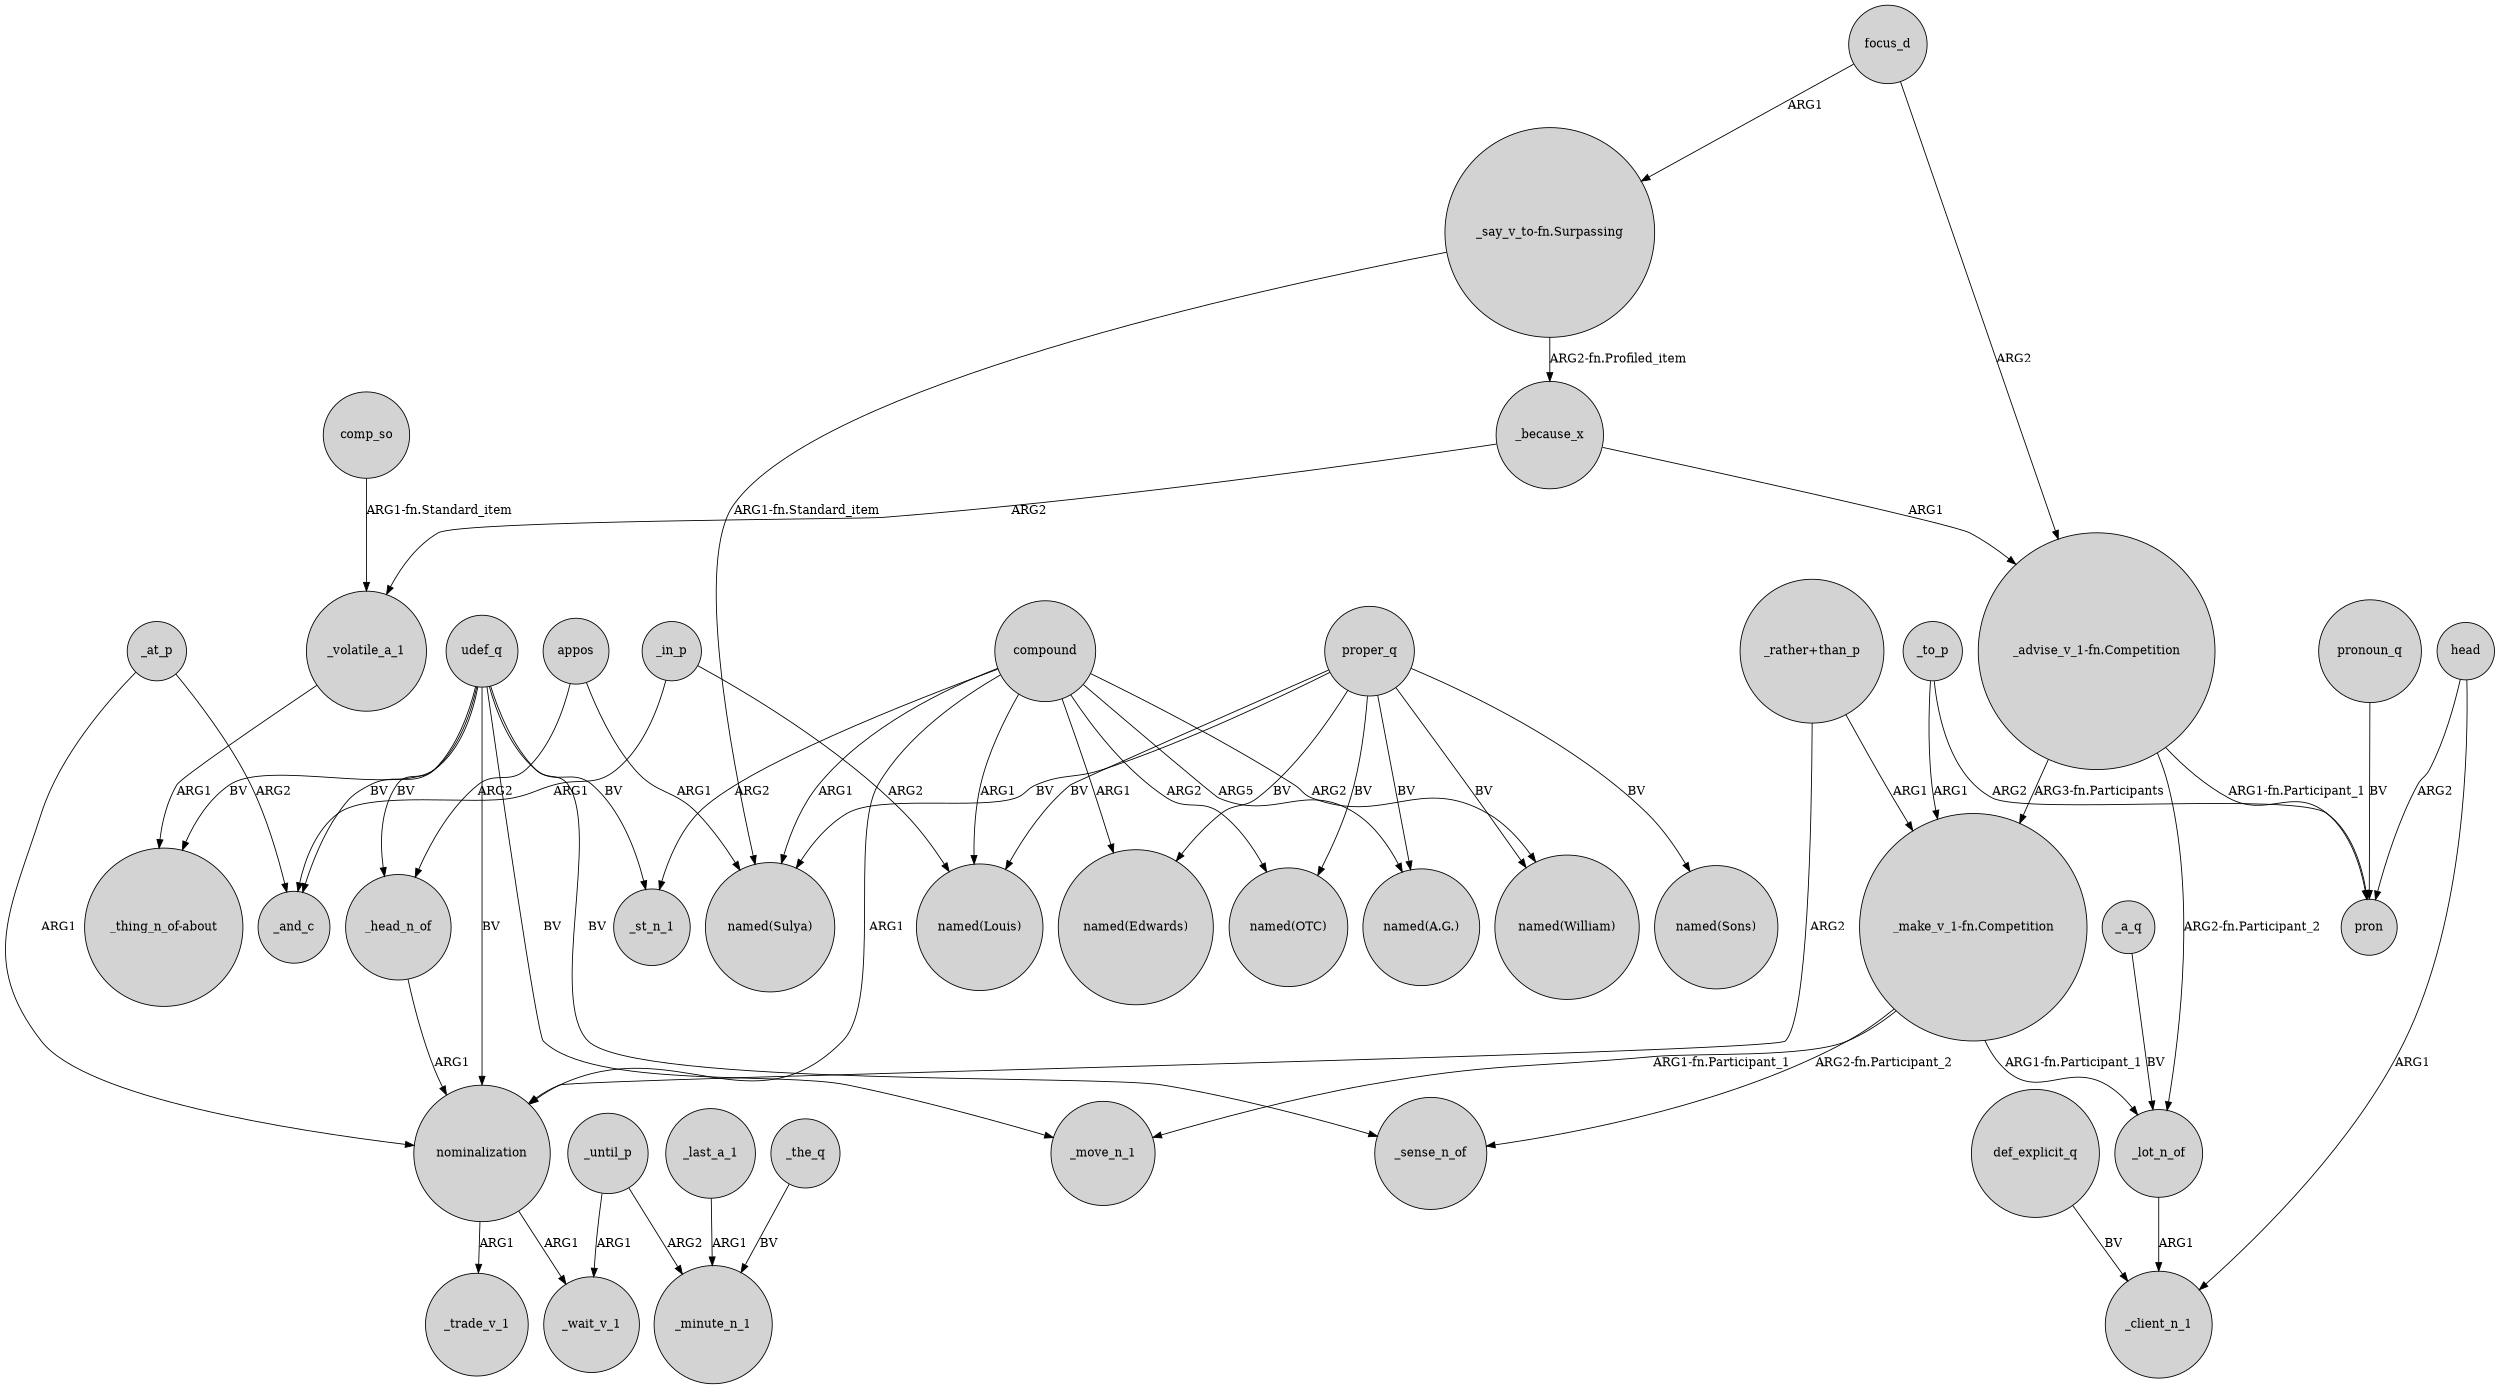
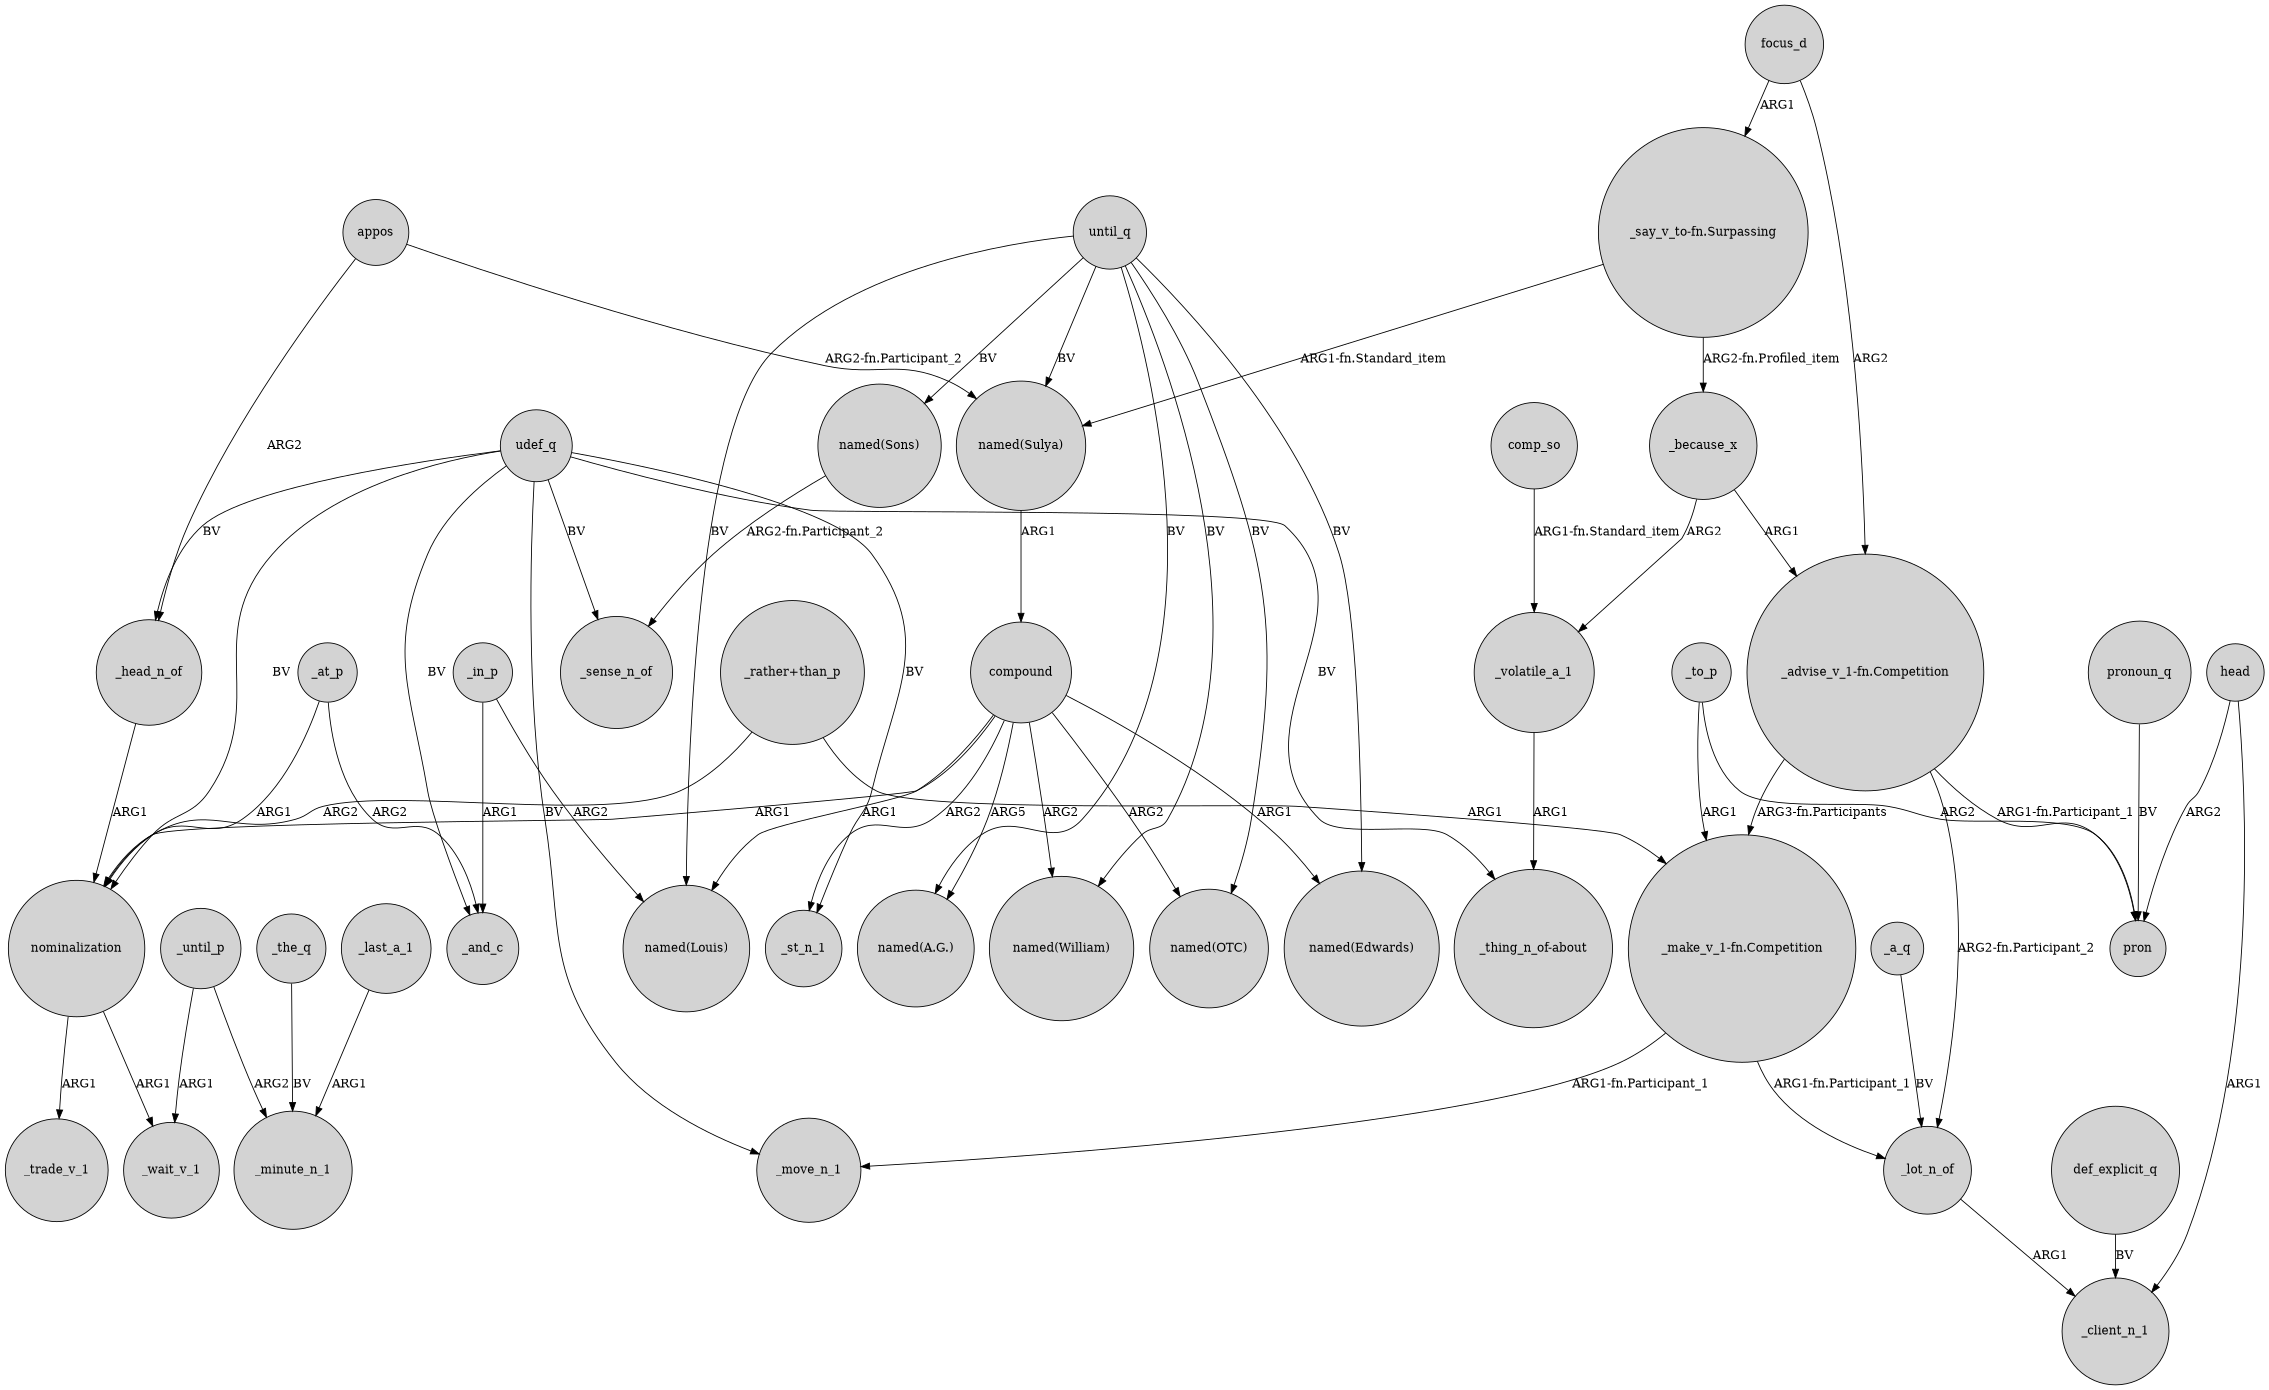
node "proper_q": label "proper_q" -> "until_q"
edge "compound" -> "named(Sulya)": reversed
edge "appos" -> "named(Sulya)": label "ARG1" -> "ARG2-fn.Participant_2"
edge "_make_v_1-fn.Competition" -> "_sense_n_of": now "named(Sons)" -> "_sense_n_of"
